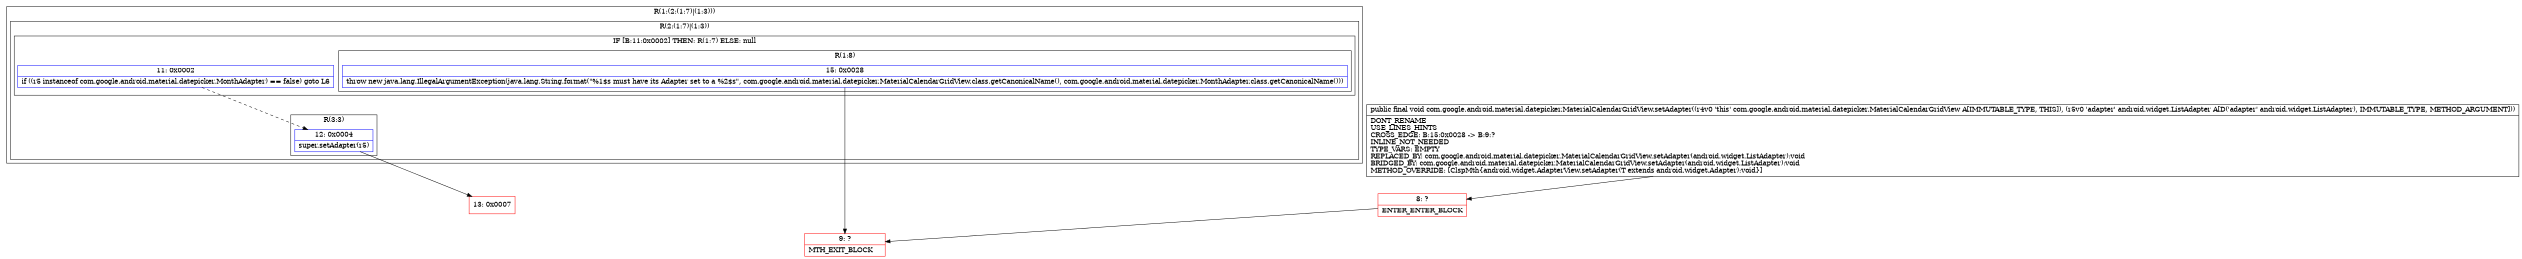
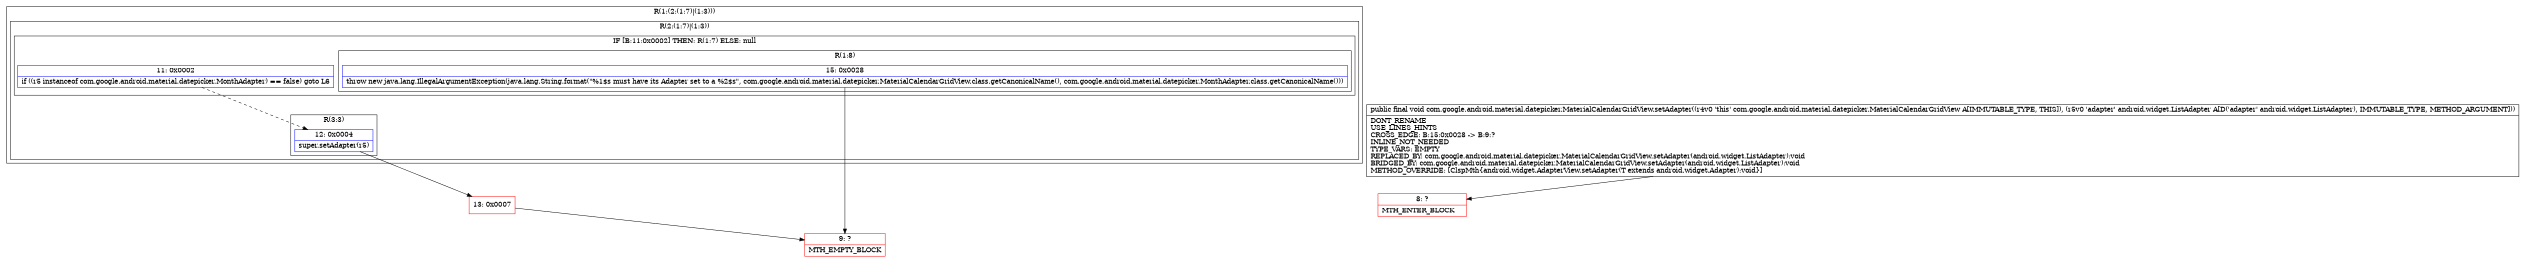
node "8: ?": text "ENTER_ENTER_BLOCK" -> "MTH_ENTER_BLOCK"
edge "8: ?" -> "9: ?": now "13: 0x0007" -> "9: ?"
node "9: ?": text "MTH_EXIT_BLOCK" -> "MTH_EMPTY_BLOCK"
